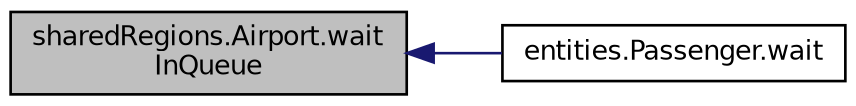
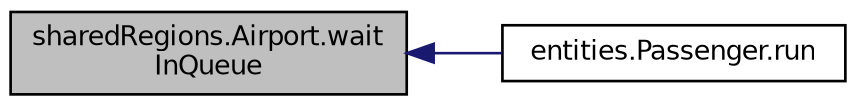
node "entities.Passenger.wait": label "entities.Passenger.wait" -> "entities.Passenger.run"
